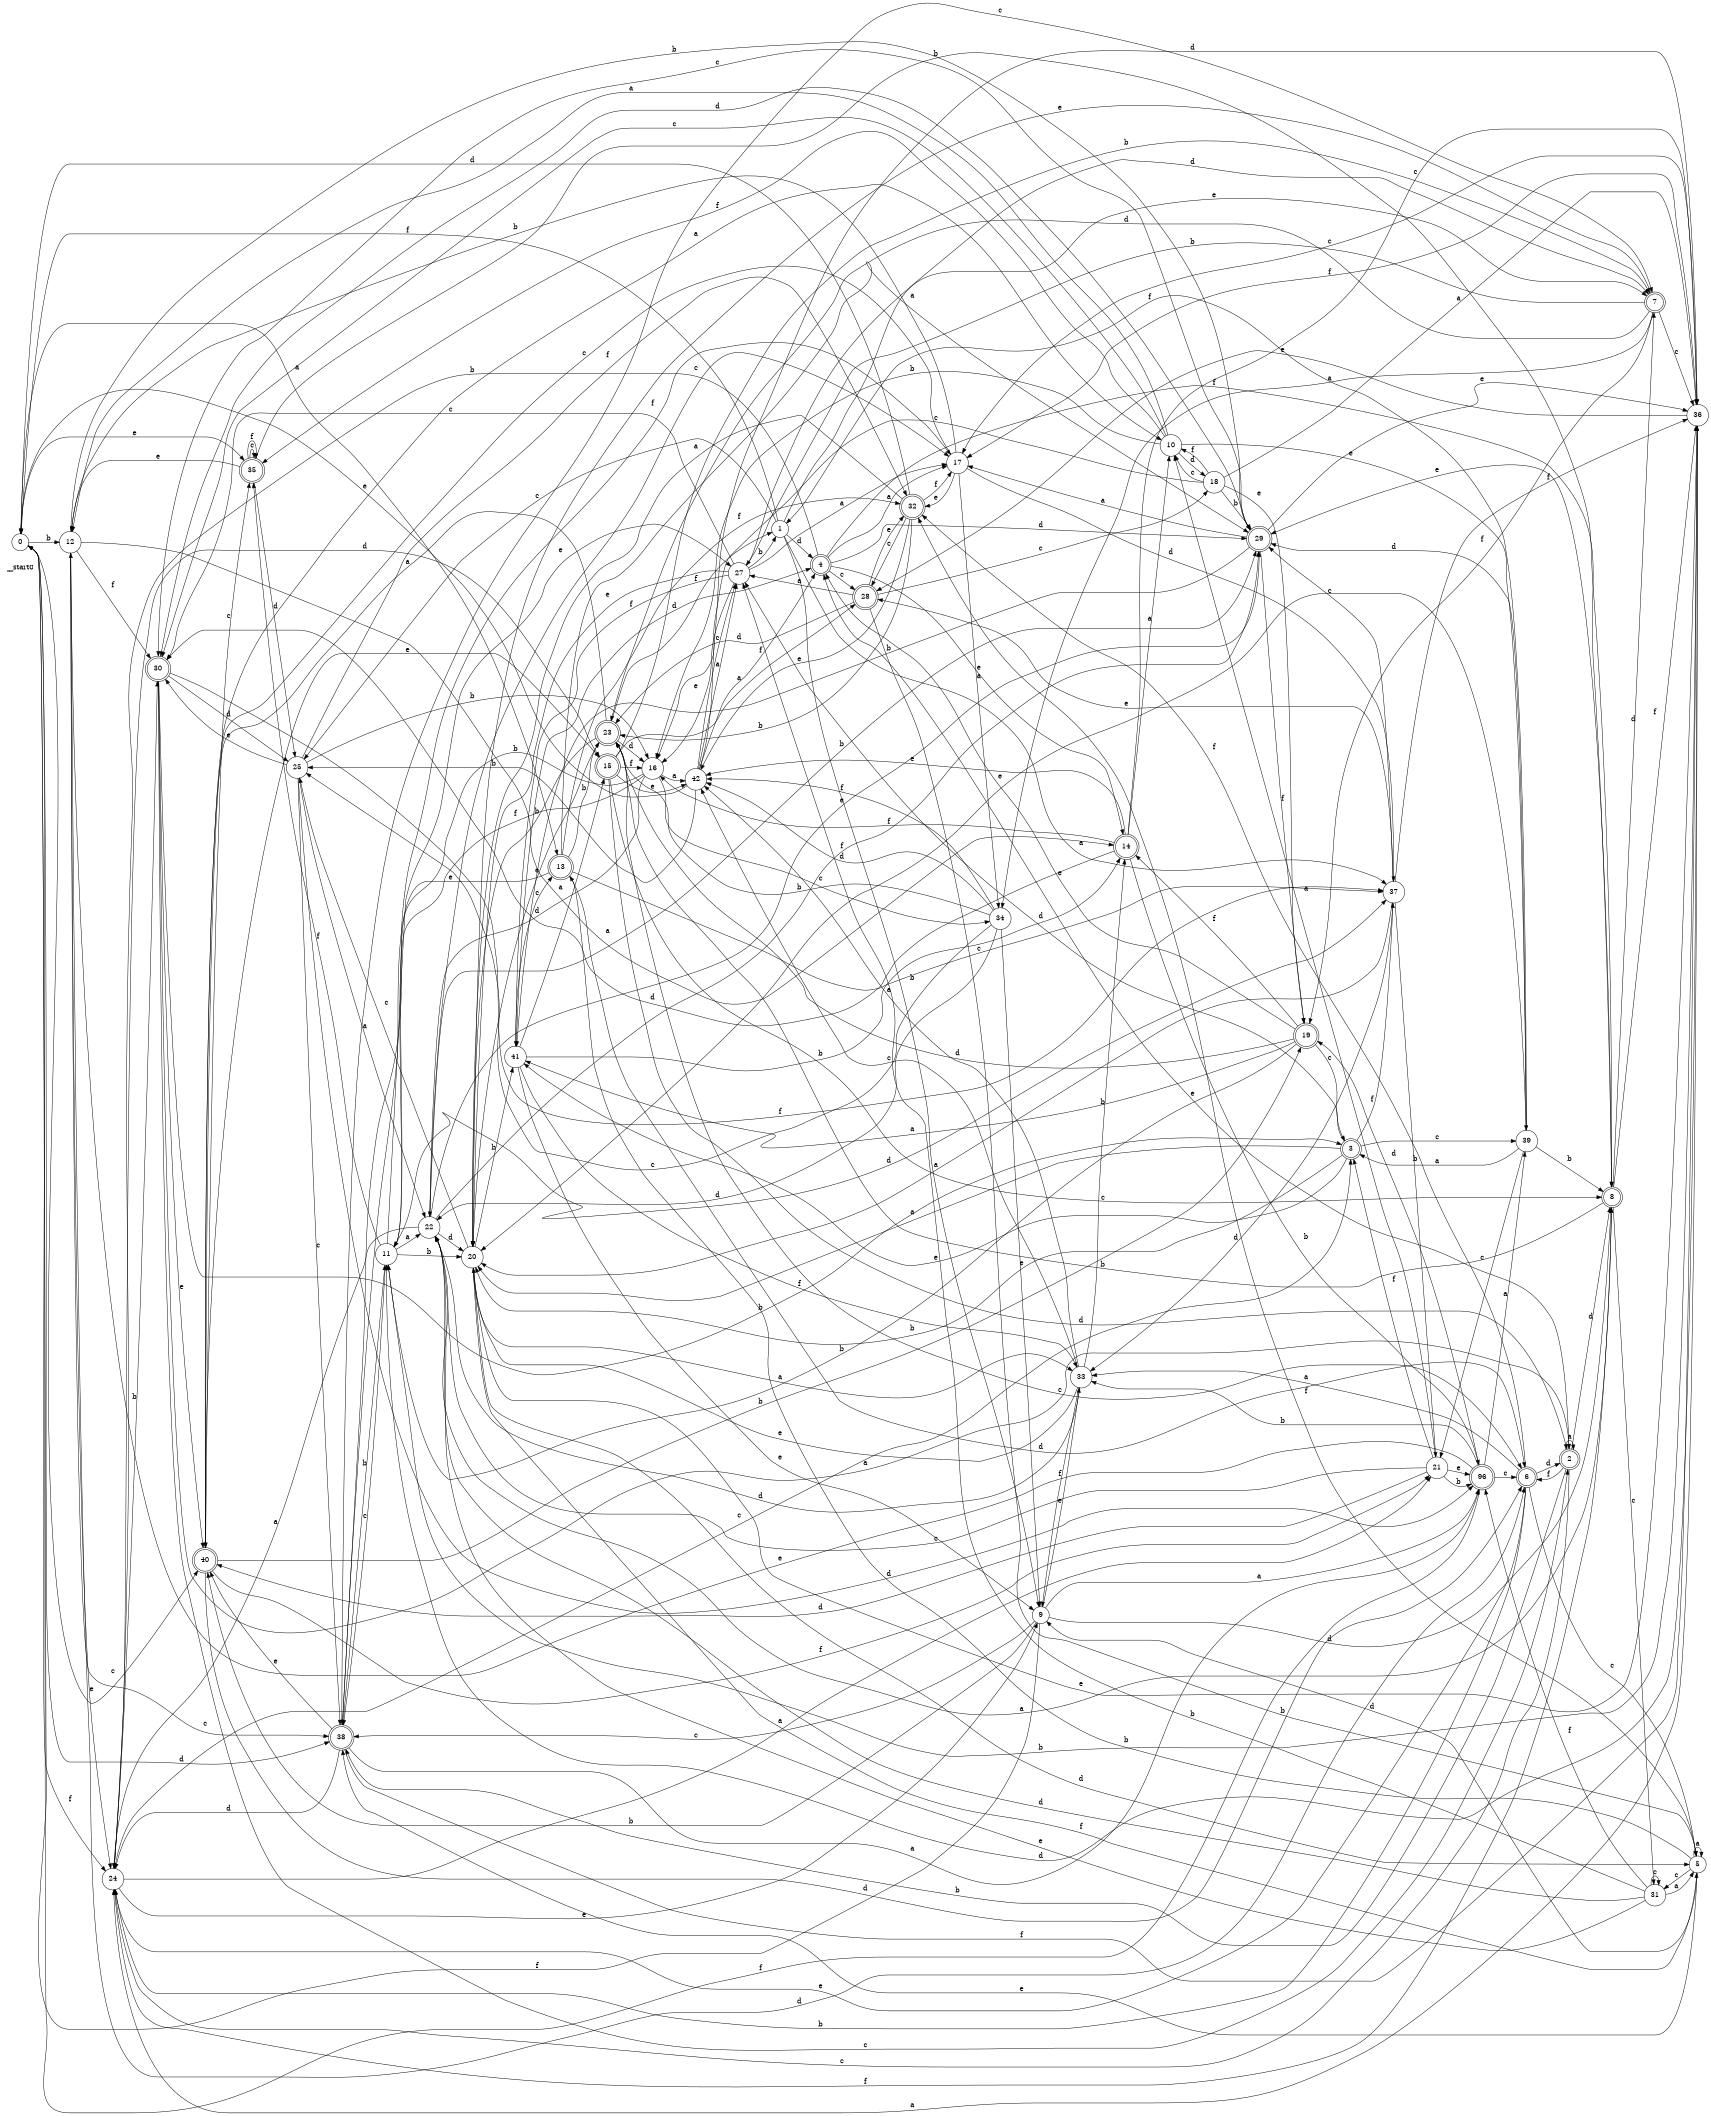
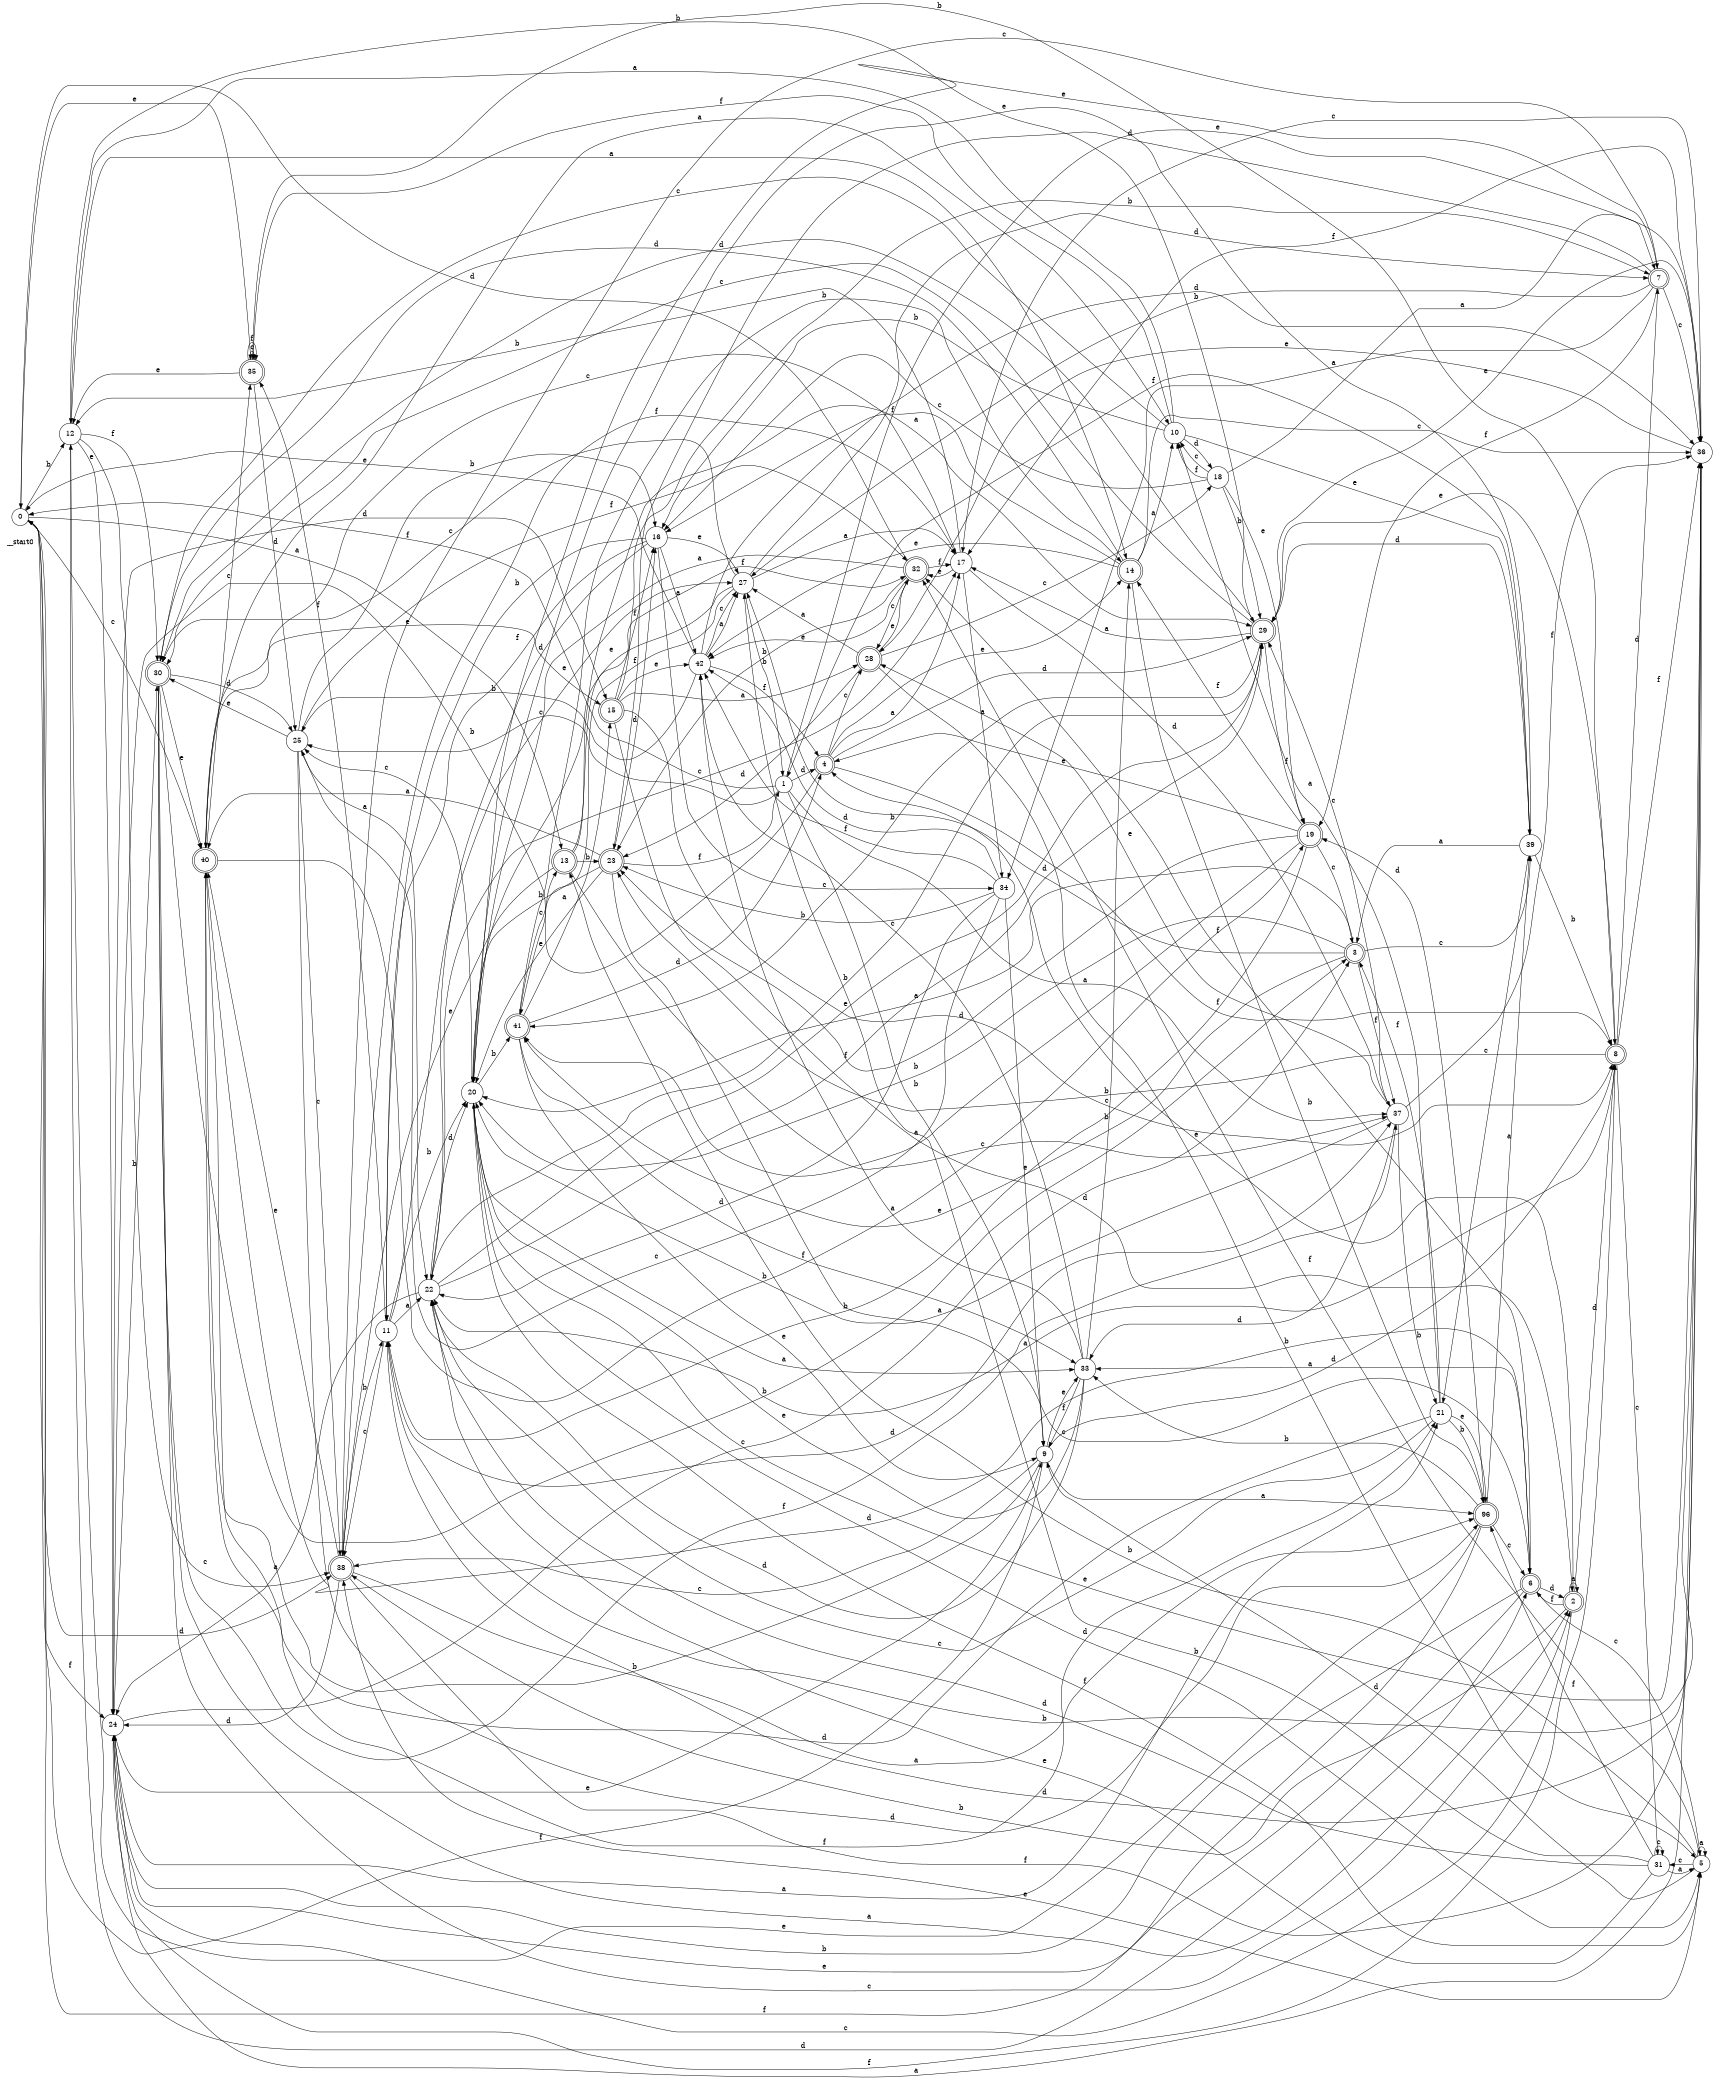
edge "27" -> "16": reversed
node "41": shape circle -> doublecircle
edge "13" -> "6": removed, label "d"
